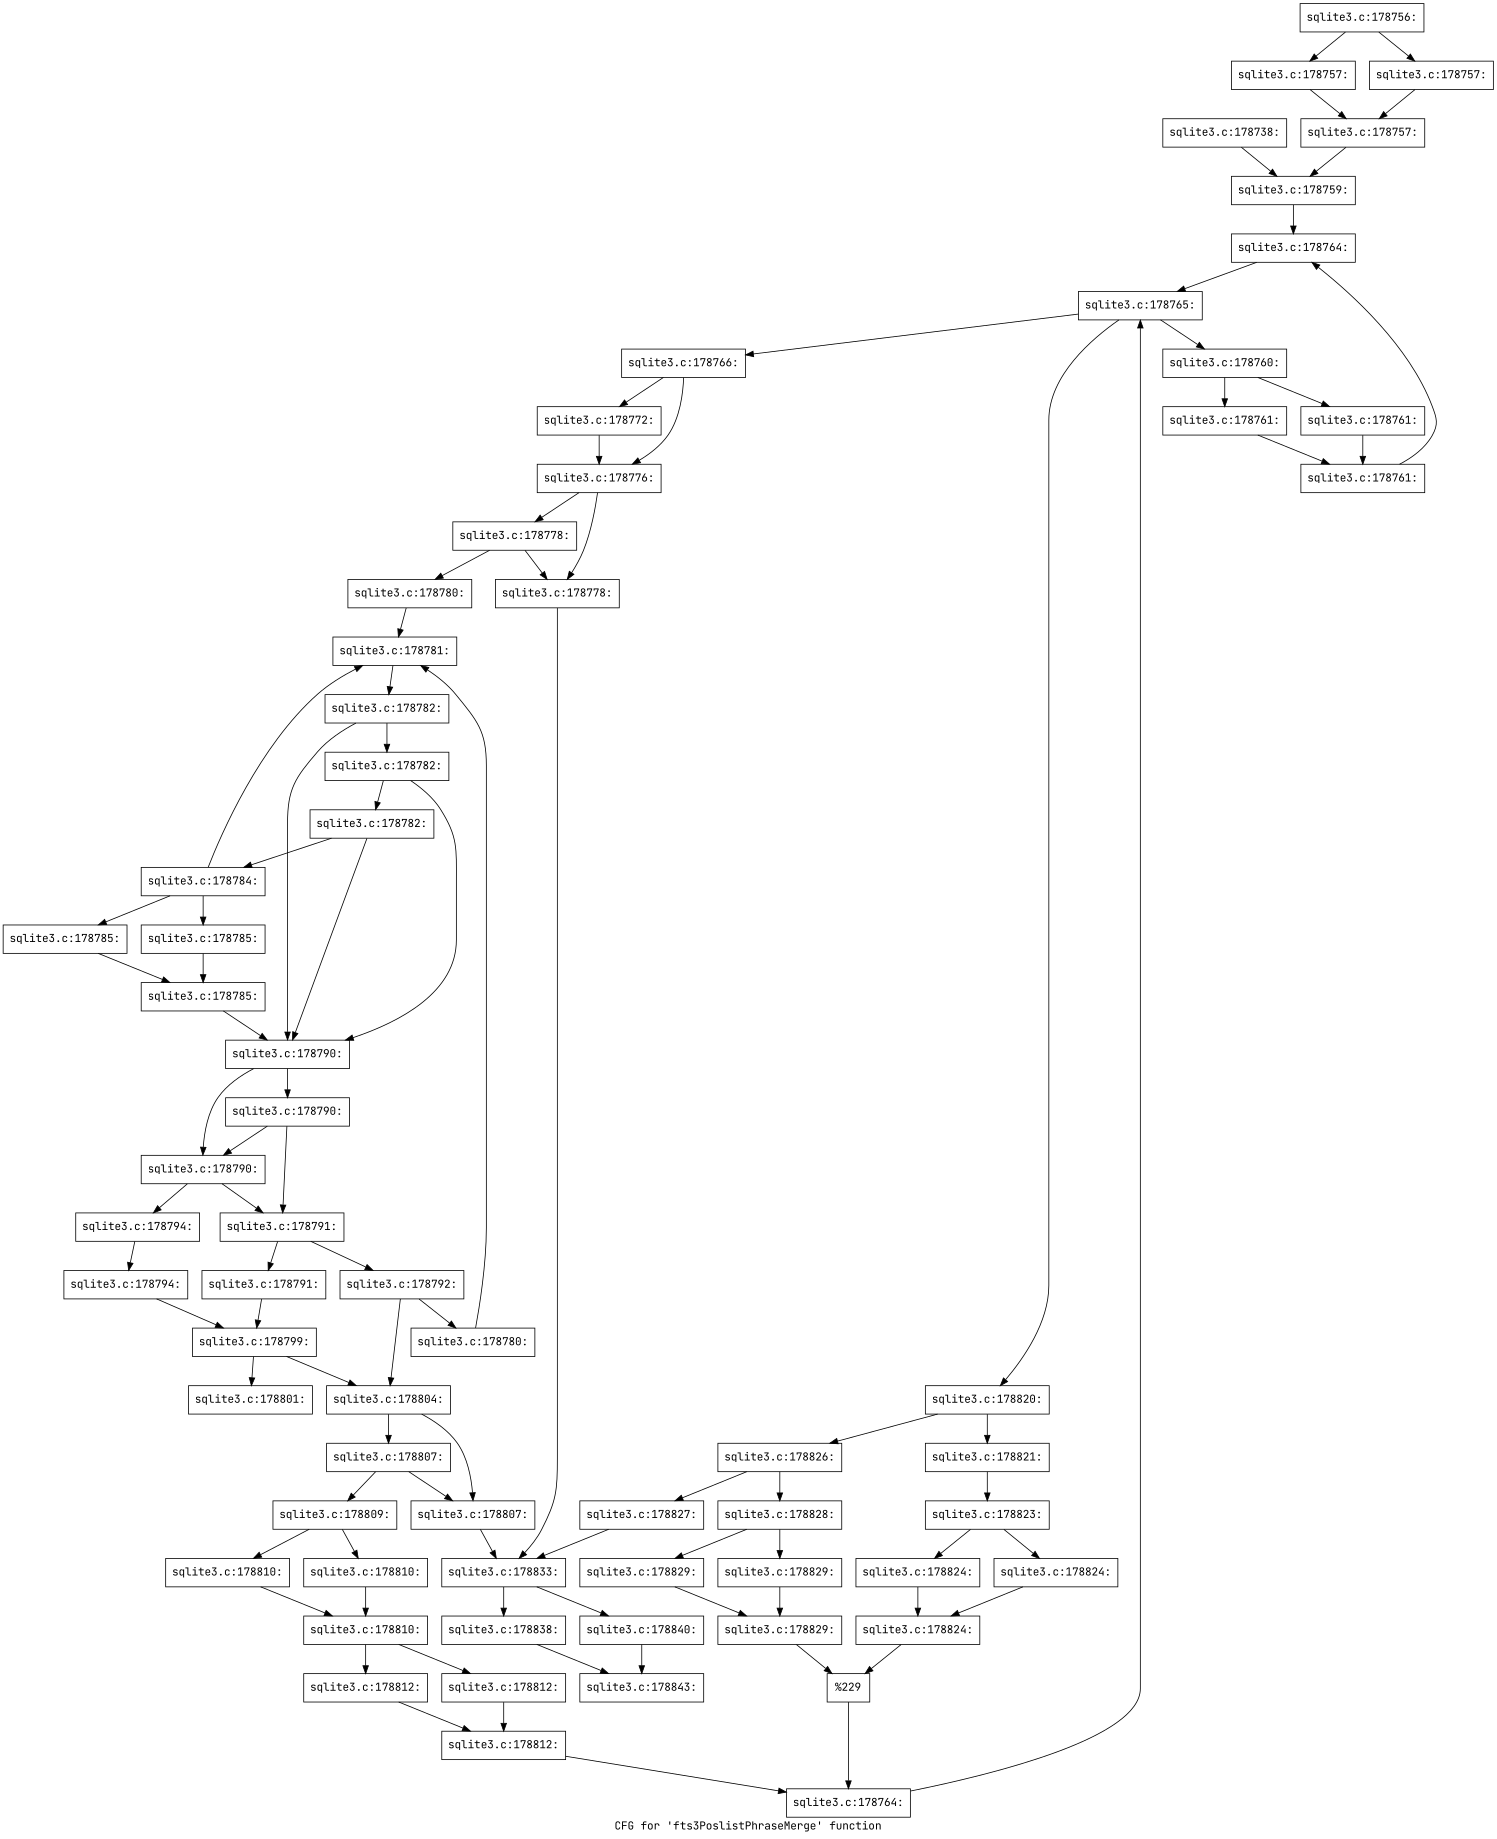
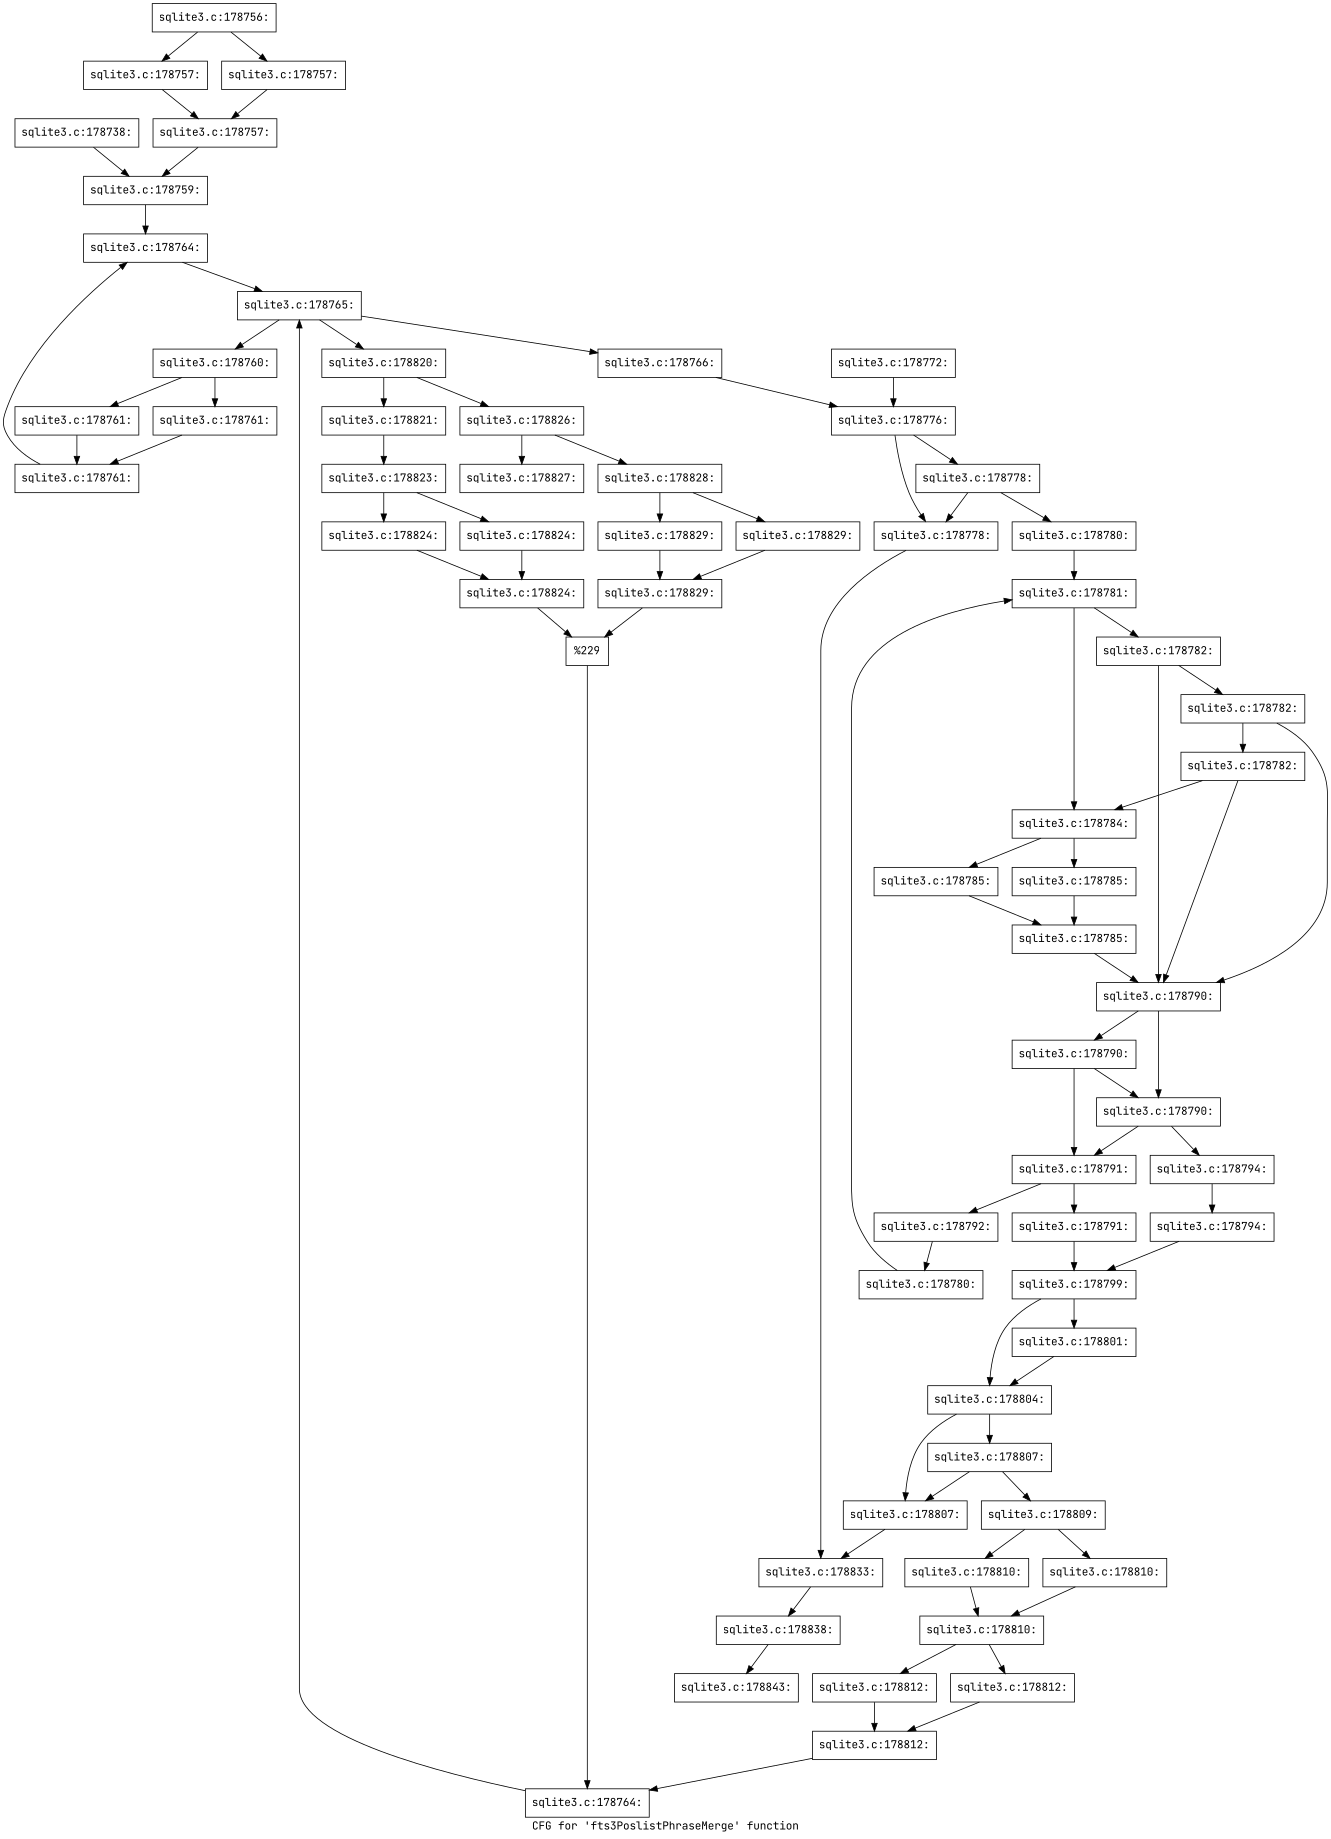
edge "sqlite3.c:178766:" -> "sqlite3.c:178772:": removed
edge "sqlite3.c:178784:" -> "sqlite3.c:178781:": reversed
edge "sqlite3.c:178792:" -> "sqlite3.c:178804:": now "sqlite3.c:178801:" -> "sqlite3.c:178804:"
edge "sqlite3.c:178827:" -> "sqlite3.c:178833:": removed
node "sqlite3.c:178840:": removed
